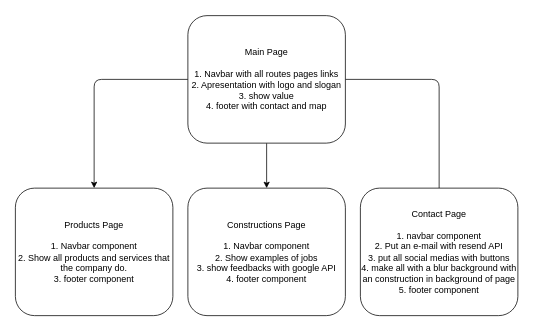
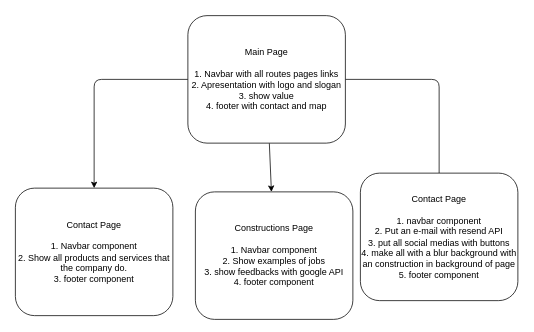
node "Products Page 1. Navbar component 2. Show all products and services that the company do. 3. footer component": label "Products Page 1. Navbar component 2. Show all products and services that the company do. 3. footer component" -> "Contact Page 1. Navbar component 2. Show all products and services that the company do. 3. footer component"
node "Constructions Page 1. Navbar component 2. Show examples of jobs 3. show feedbacks with google API 4. footer component": moved (267, 252) -> (274, 255)
node "Contact Page 1. navbar component 2. Put an e-mail with resend API 3. put all social medias with buttons 4. make all with a blur background with an construction in background of page 5. footer component": moved (439, 252) -> (439, 237)
